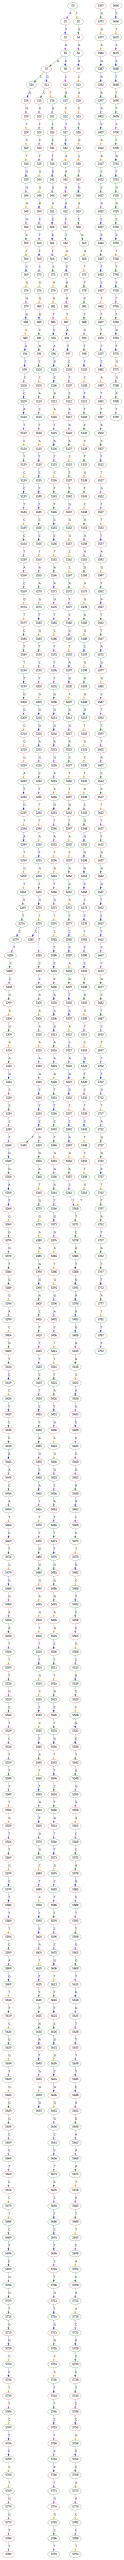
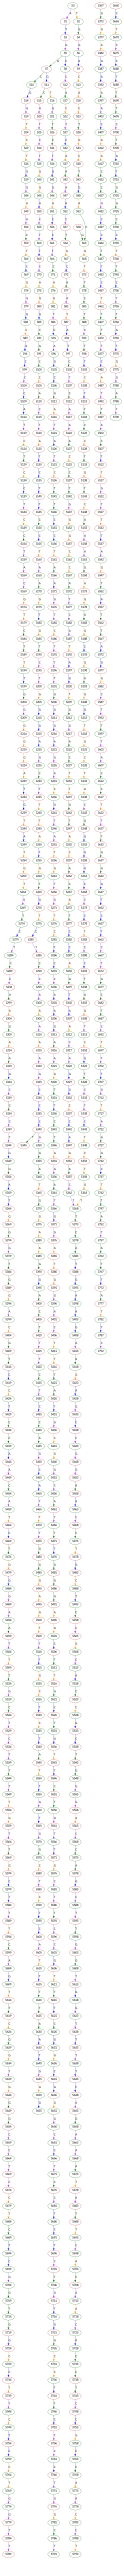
edge "S53" -> "S58": now "S53" -> "S63"
edge "S275" -> "S285": now "S280" -> "S285"
